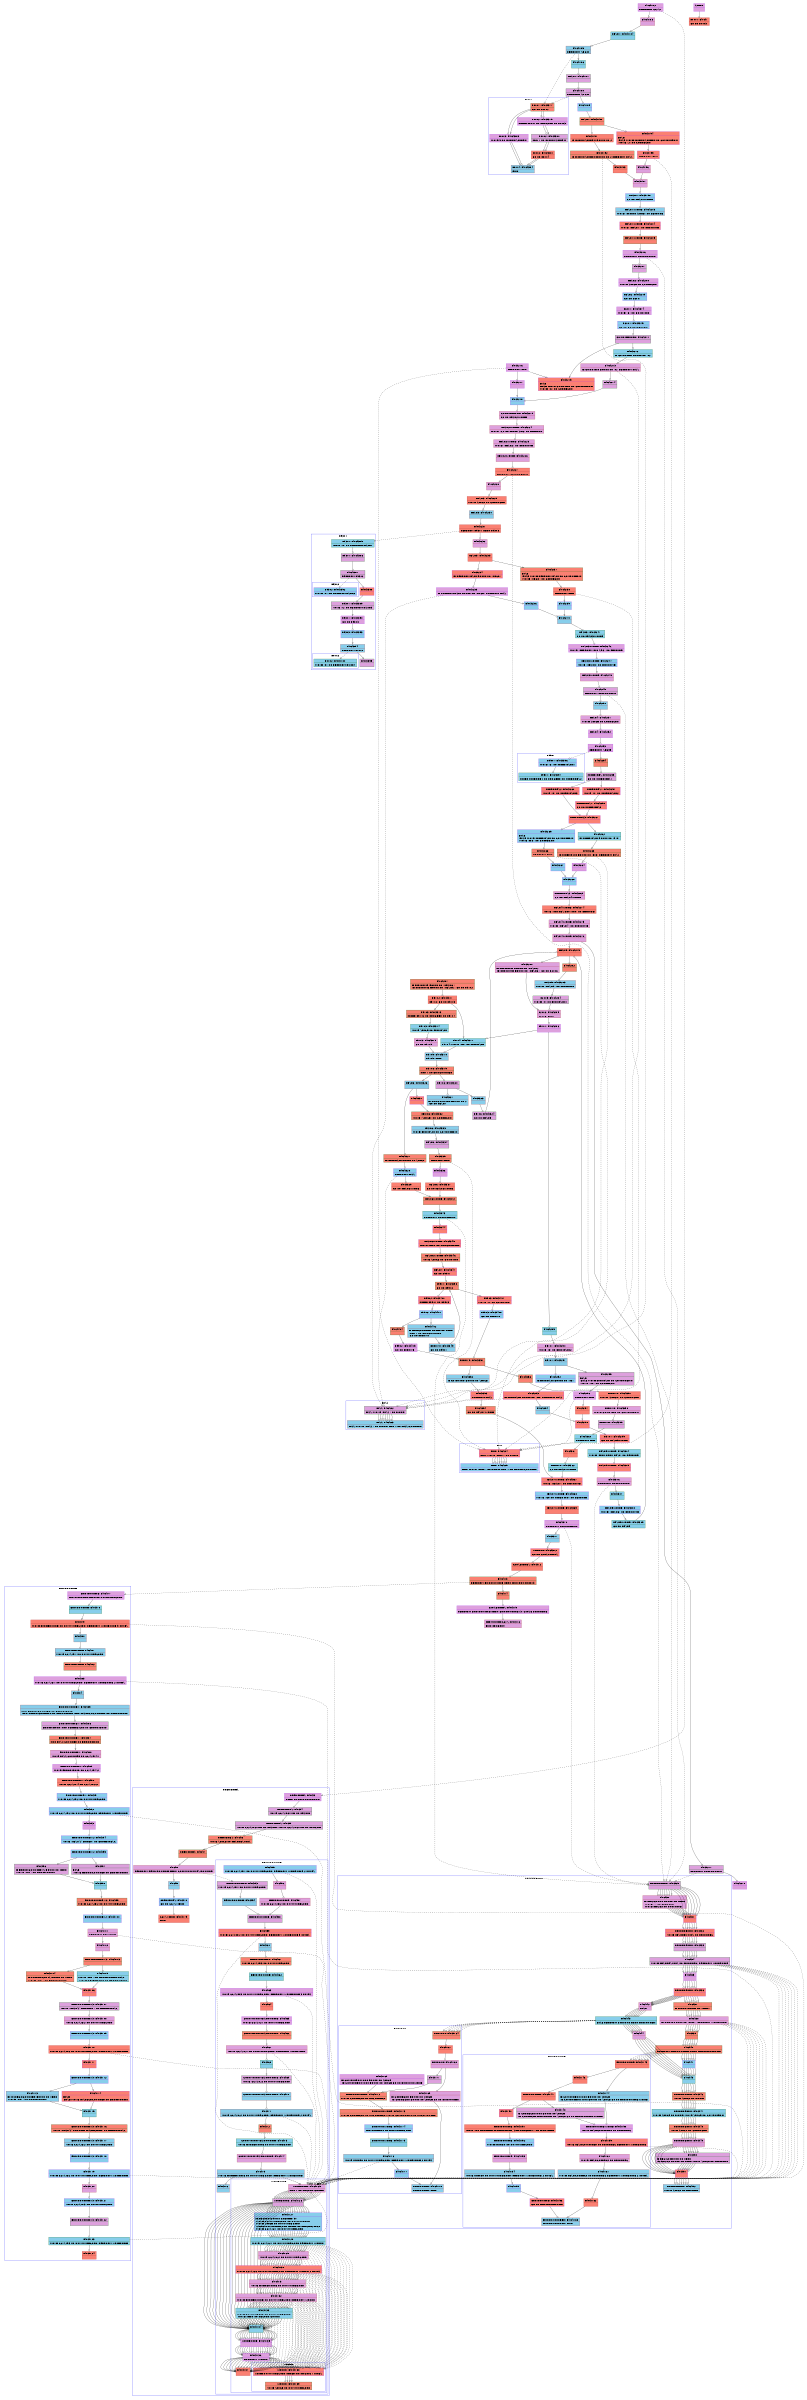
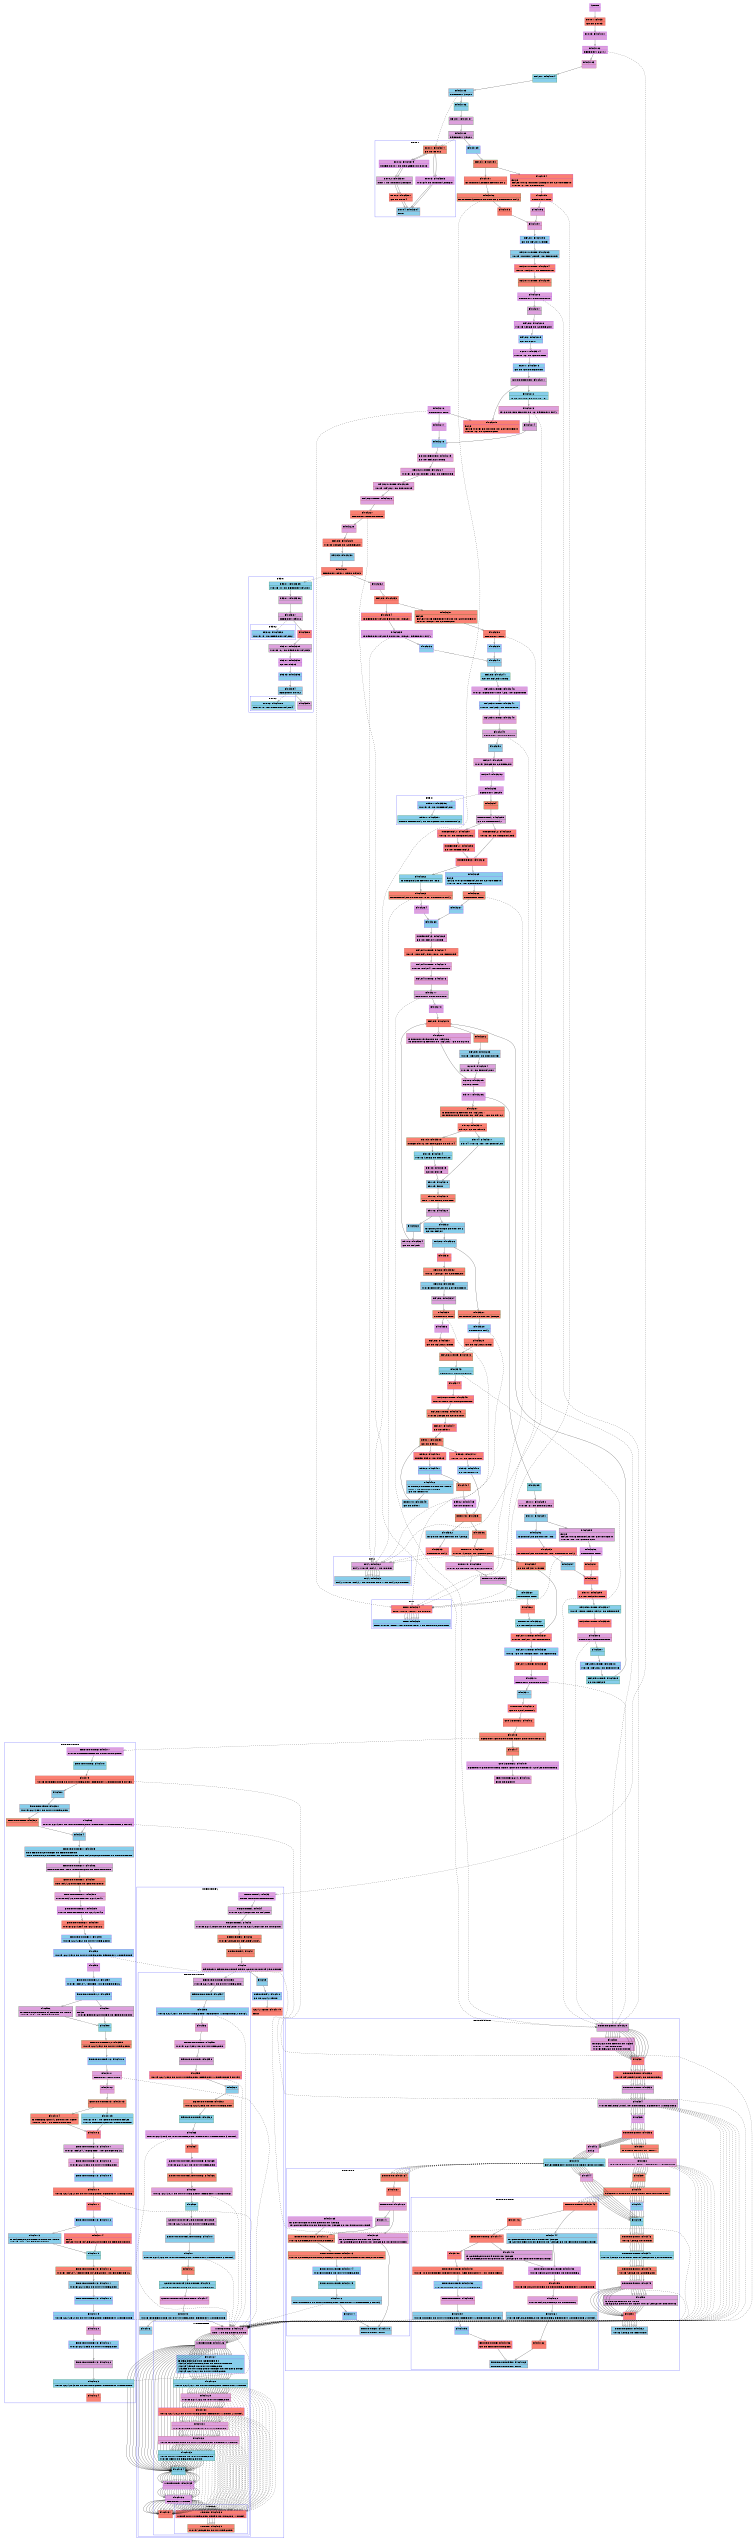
node "P0003. Block181": added
edge "TEST-4-WRITE. Block276" -> "TEST-5. Block279": now "Block278" -> "TEST-5. Block279"
edge "P5101. Block286" -> "P5104. Block317": now "P5101. Block286" -> "Block287"
edge "P5106. Block319" -> "TEST-6. Block326": now "Block321" -> "TEST-6. Block326"
edge "END-RTN-EXIT. Block82" -> "Block83": now "END-RTN-EXIT. Block82" -> "Block84"
edge "HEAD-ROUTINE. Block54" -> "HEAD-ROUTINE. Block58": now "HEAD-ROUTINE. Block54" -> "Block55"
